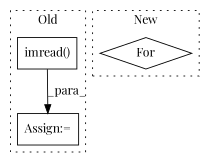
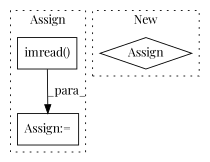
cluster "Old": label "Old" -> "Assign"
node "For": label "For" -> "Assign"
